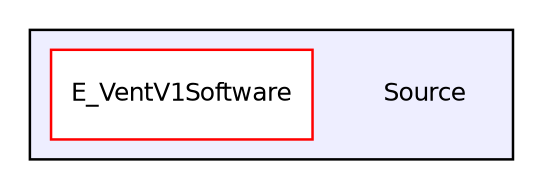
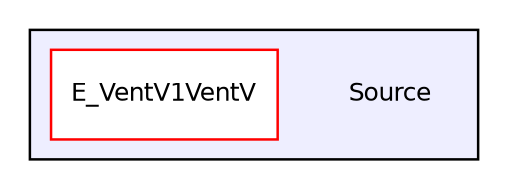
node "E_VentV1Software": label "E_VentV1Software" -> "E_VentV1VentV"
